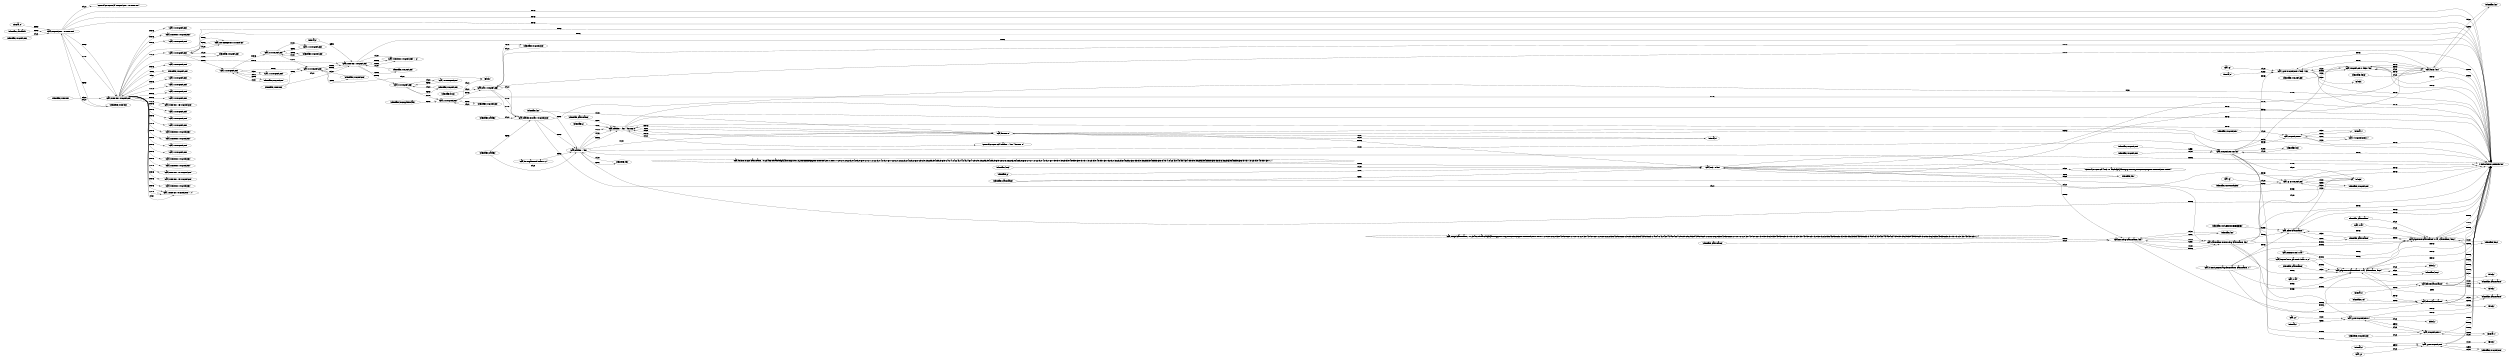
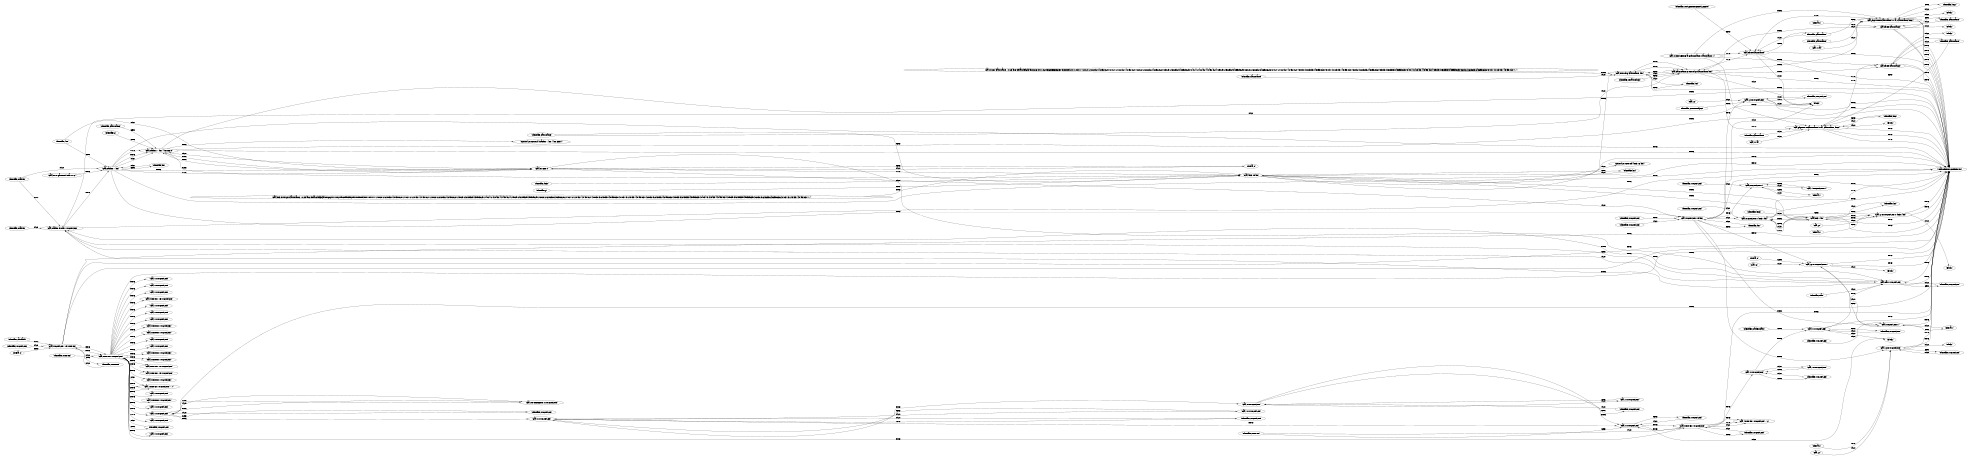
node "(ControlStructure,if (YYCURSOR >= YYLIMIT))": removed
node "(Literal,2)": removed
node "(Call,YYMARKER = ++YYLIMIT)": label "(Call,YYMARKER = ++YYLIMIT)" -> "(Call,YYMARKER = ++YYCURSOR)"
edge "(Call,YYCURSOR + len3 - len)" -> "(Call,*p = YYCURSOR + len3 - len)": removed, label "AST:"
edge "(Call,*p = YYCURSOR + len3 - len)" -> "(Call,YYCURSOR + len3 - len)": label "DDG: " -> "CFG: "
node "(Identifier,serialize_lock)": added
edge "(Call,maxlen = max - YYCURSOR)" -> "(MethodReturn,PHPAPI int)": label "AST: " -> "DDG: "
edge "(Call,YYCURSOR += len)" -> "(Call,YYCURSOR + len3 - len)": label "DDG: " -> "AST: "
node "(Identifier,func)": label "(Identifier,func)" -> "(Identifier,max)"
node "(Identifier,incomplete_class)": label "(Identifier,incomplete_class)" -> "(Identifier,maxlen_class)"
edge "(Call,YYCURSOR += len)" -> "(Call,*p = YYCURSOR + len3 - len)": removed, label "DDG:"
edge "(Call,len == 0)" -> "(MethodReturn,PHPAPI int)": now "(Call,len == 0)" -> "(Call,max - YYCURSOR)"
edge "(Call,len == 0)" -> "(Call,YYCURSOR += len)": label "DDG: " -> "AST: "
edge "(Call,maxlen < len || len == 0)" -> "(ControlStructure,if (maxlen < len || len == 0))": label "AST: " -> "DDG: "
edge "(Call,maxlen < len)" -> "(Call,len == 0)": label "AST: " -> "DDG: "
edge "(Call,maxlen < len)" -> "(Call,YYCURSOR += len)": label "AST: " -> "DDG: "
node "(ControlStructure,if (len3 != abcdefghijklmnopqrstuvwxyzABCDEFGHIJKLMNOPQRSTUVWXYZ))": label "(ControlStructure,if (len3 != abcdefghijklmnopqrstuvwxyzABCDEFGHIJKLMNOPQRSTUVWXYZ))" -> "(ControlStructure,if (len3 != len))"
edge "(Call,maxlen < len)" -> "(Call,len3 != len)": added, label "DDG:"
node "(Identifier,UNSERIALIZE_PHPAPI)": label "(Identifier,UNSERIALIZE_PHPAPI)" -> "(Identifier,UNSERIALIZE_PASSTHRU)"
edge "(Call,maxlen = max - YYCURSOR)" -> "(Call,max - YYCURSOR)": added, label "CFG:"
node "(Call,INIT_PZVAL(*rval))": removed
node "(Call,len2 = len = parse_uiv(start + 2))": removed
node "(Identifier,ret)": removed
